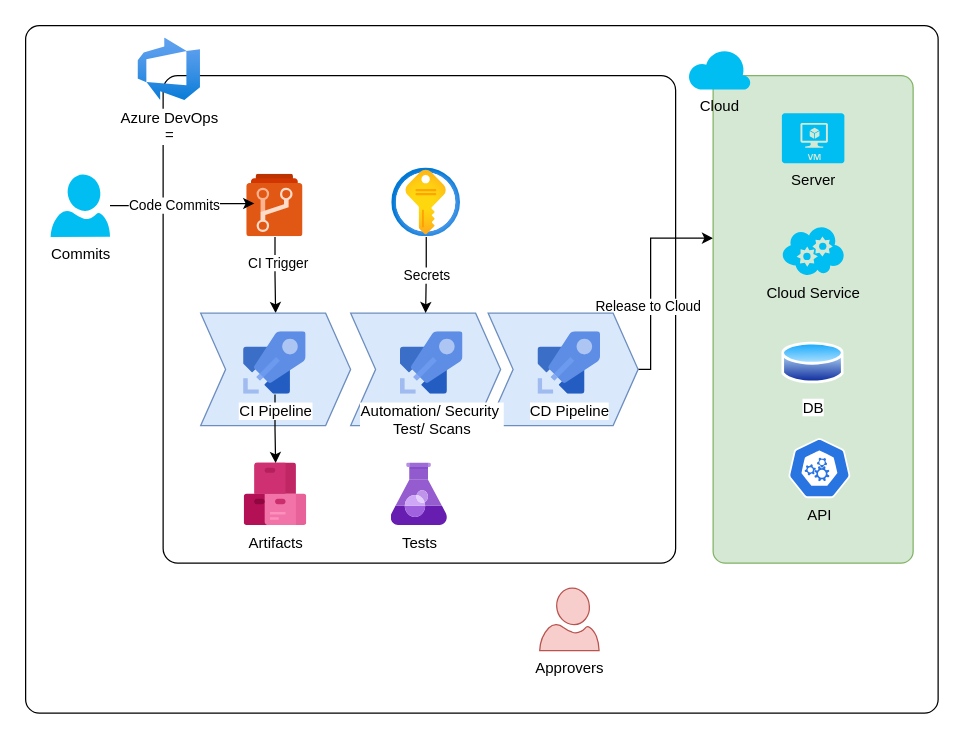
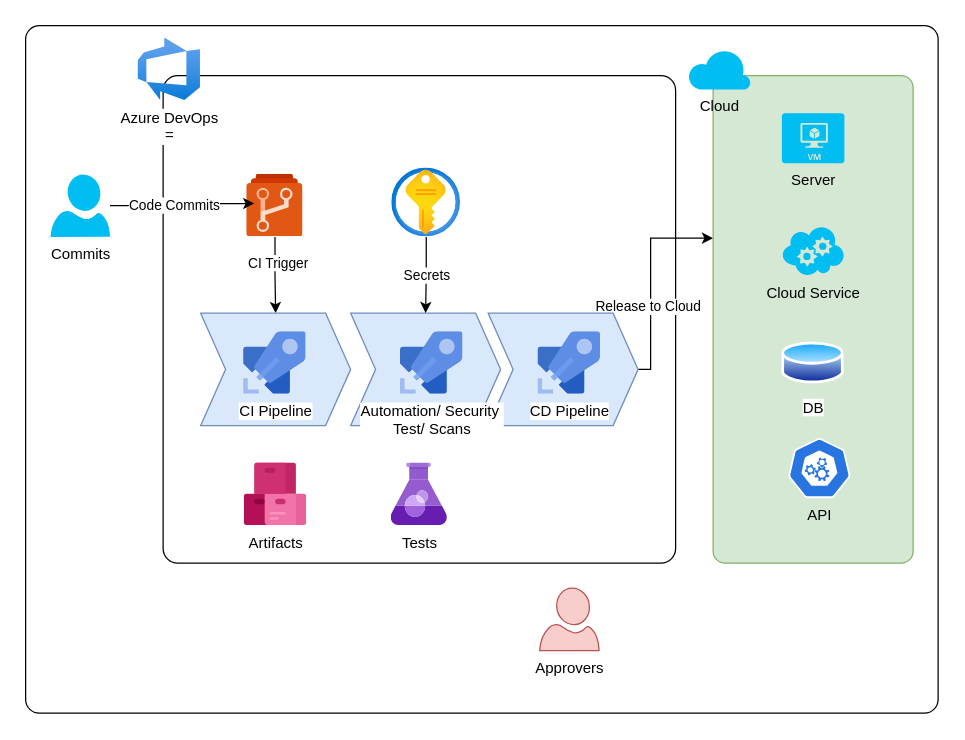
edge "CI Pipeline" -> "Artifacts": removed
